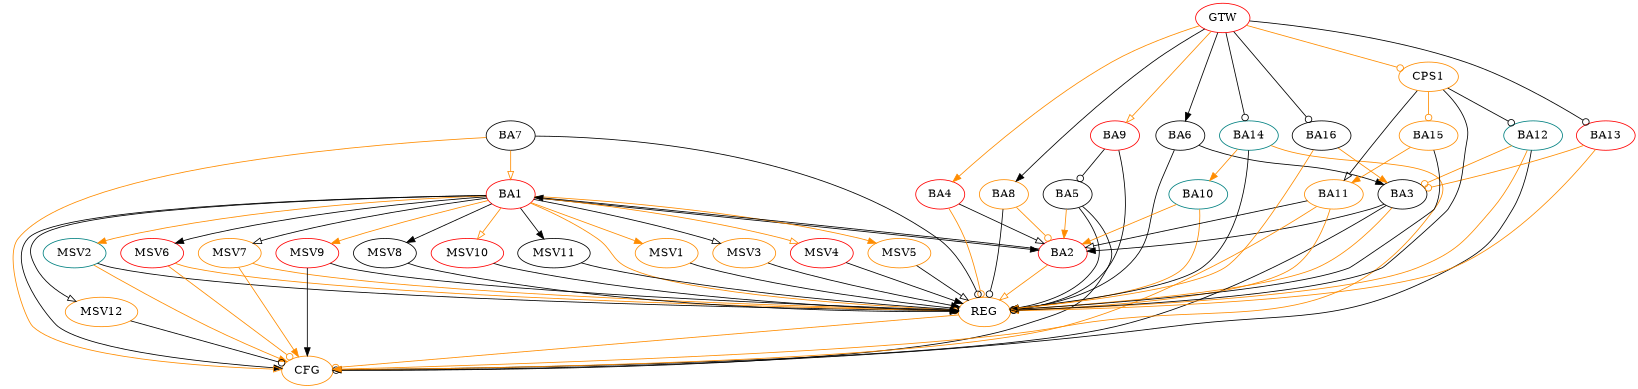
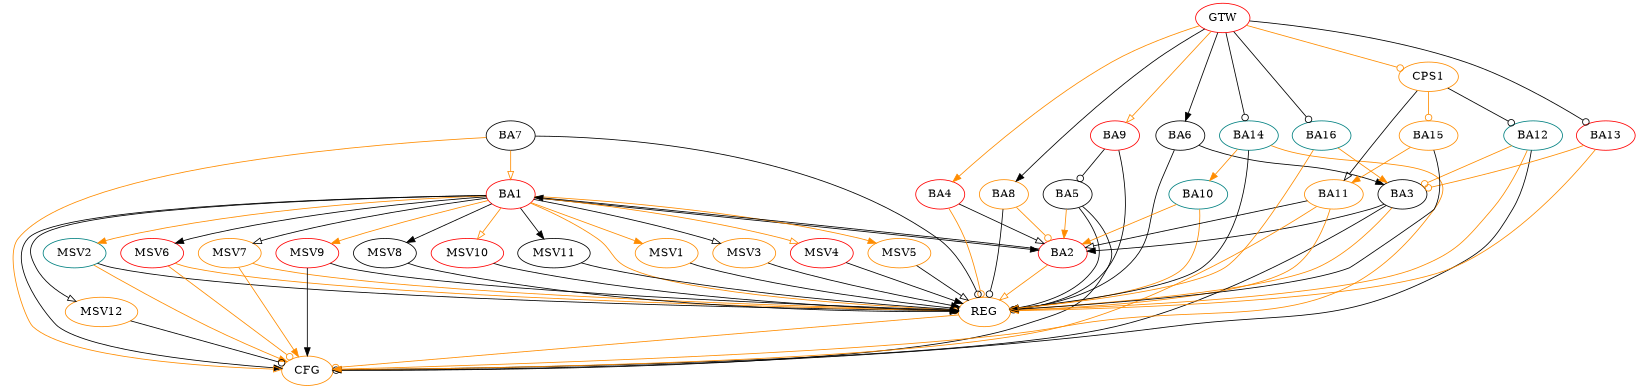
node "BA16": color black -> teal
edge "CPS1" -> "REG": removed
